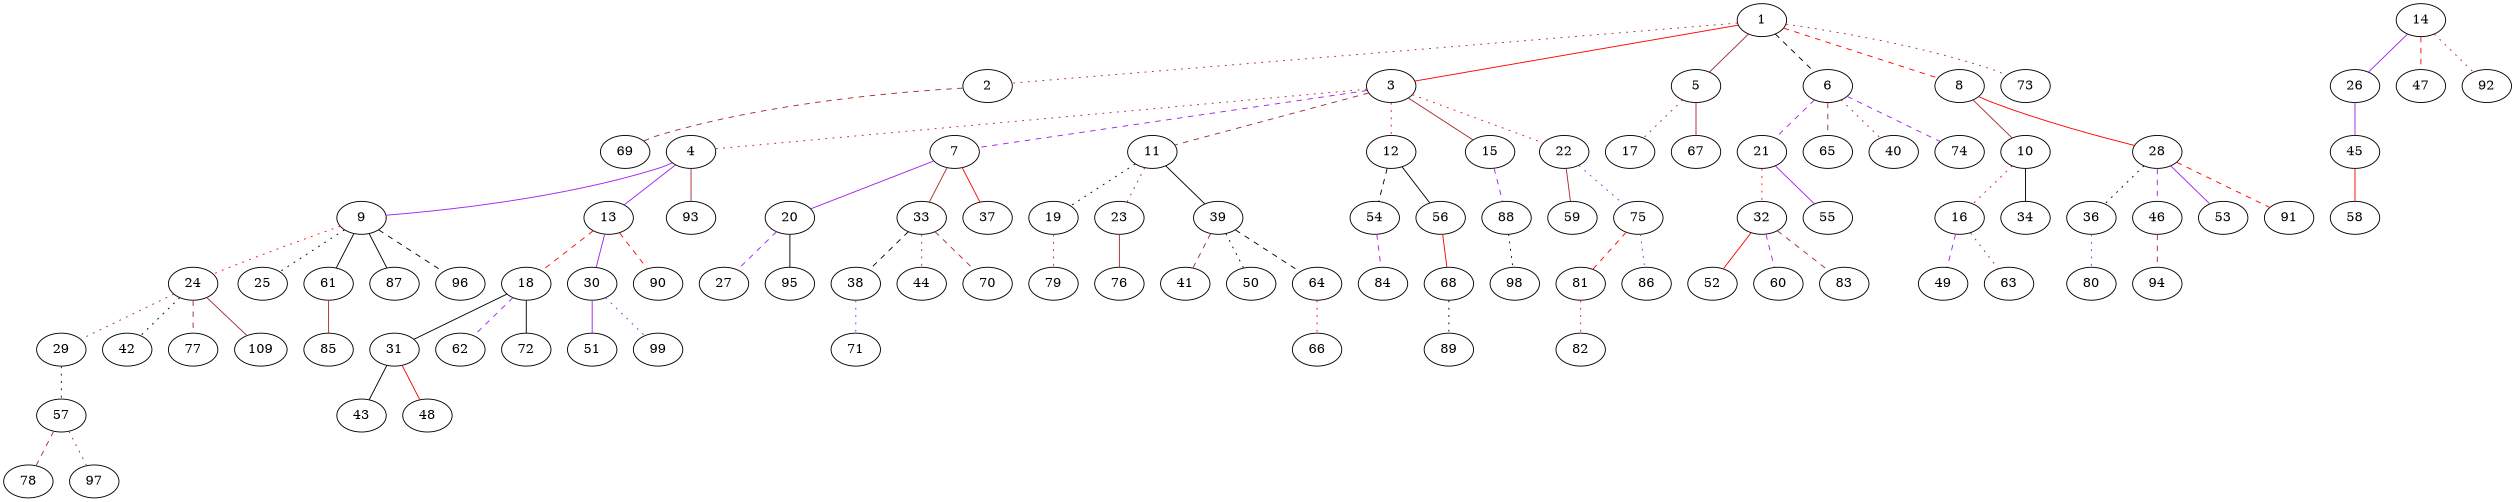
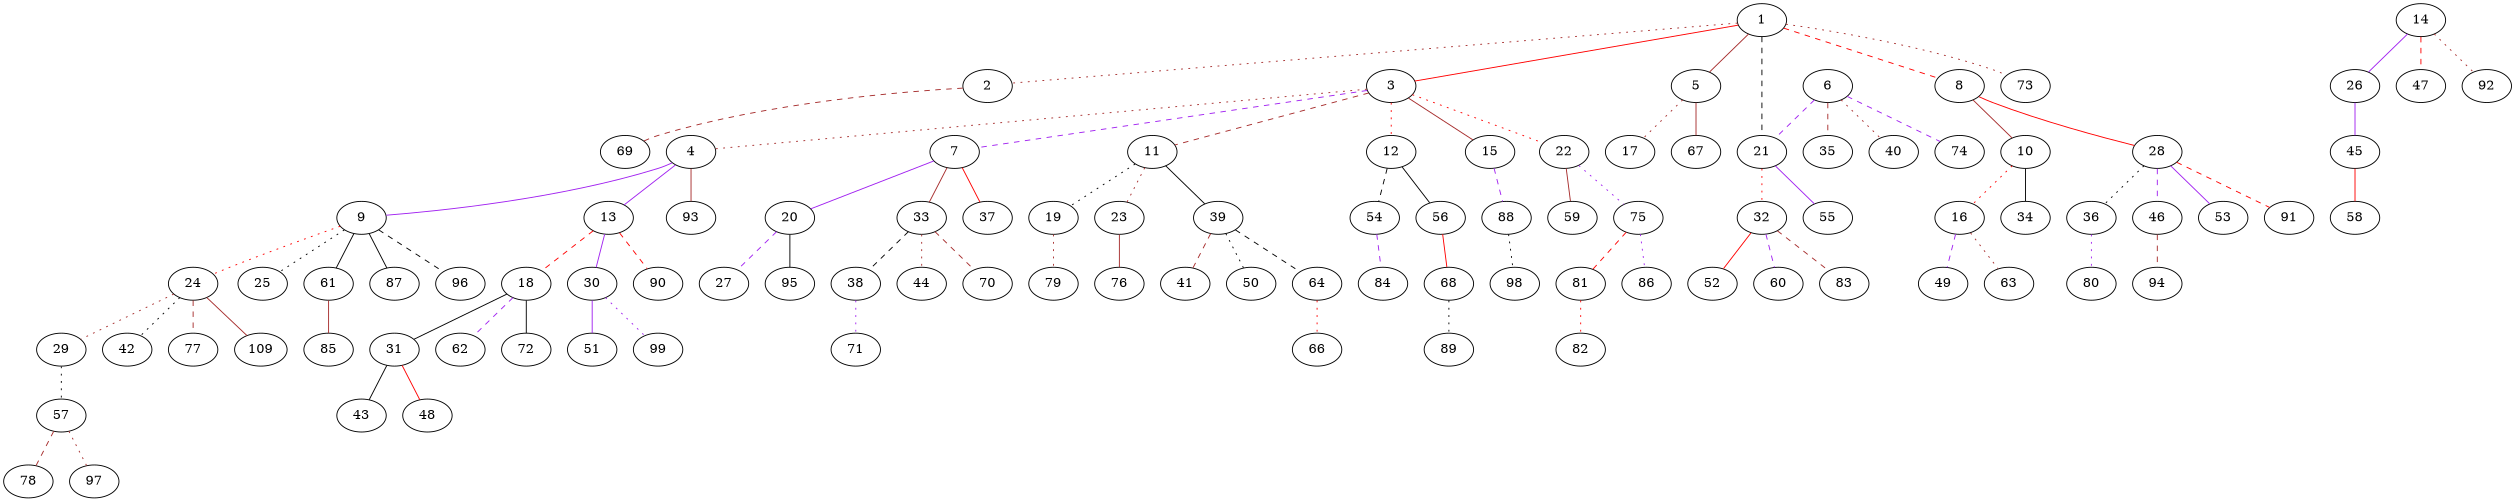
edge "1" -- "6": now "1" -- "21"
node "65": label "65" -> "35"
